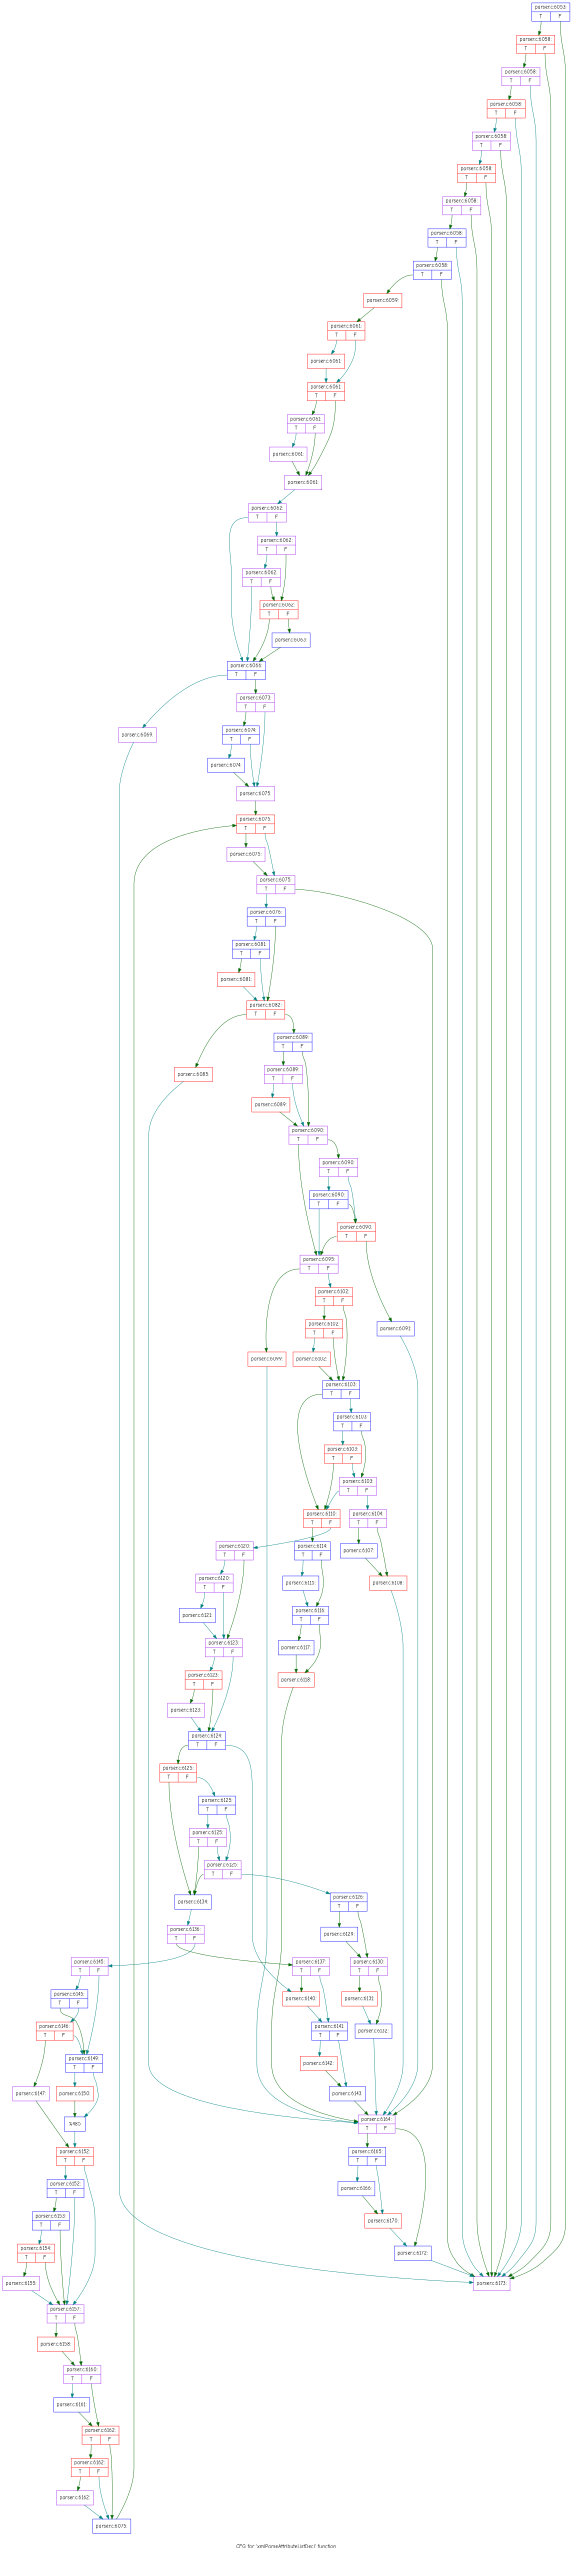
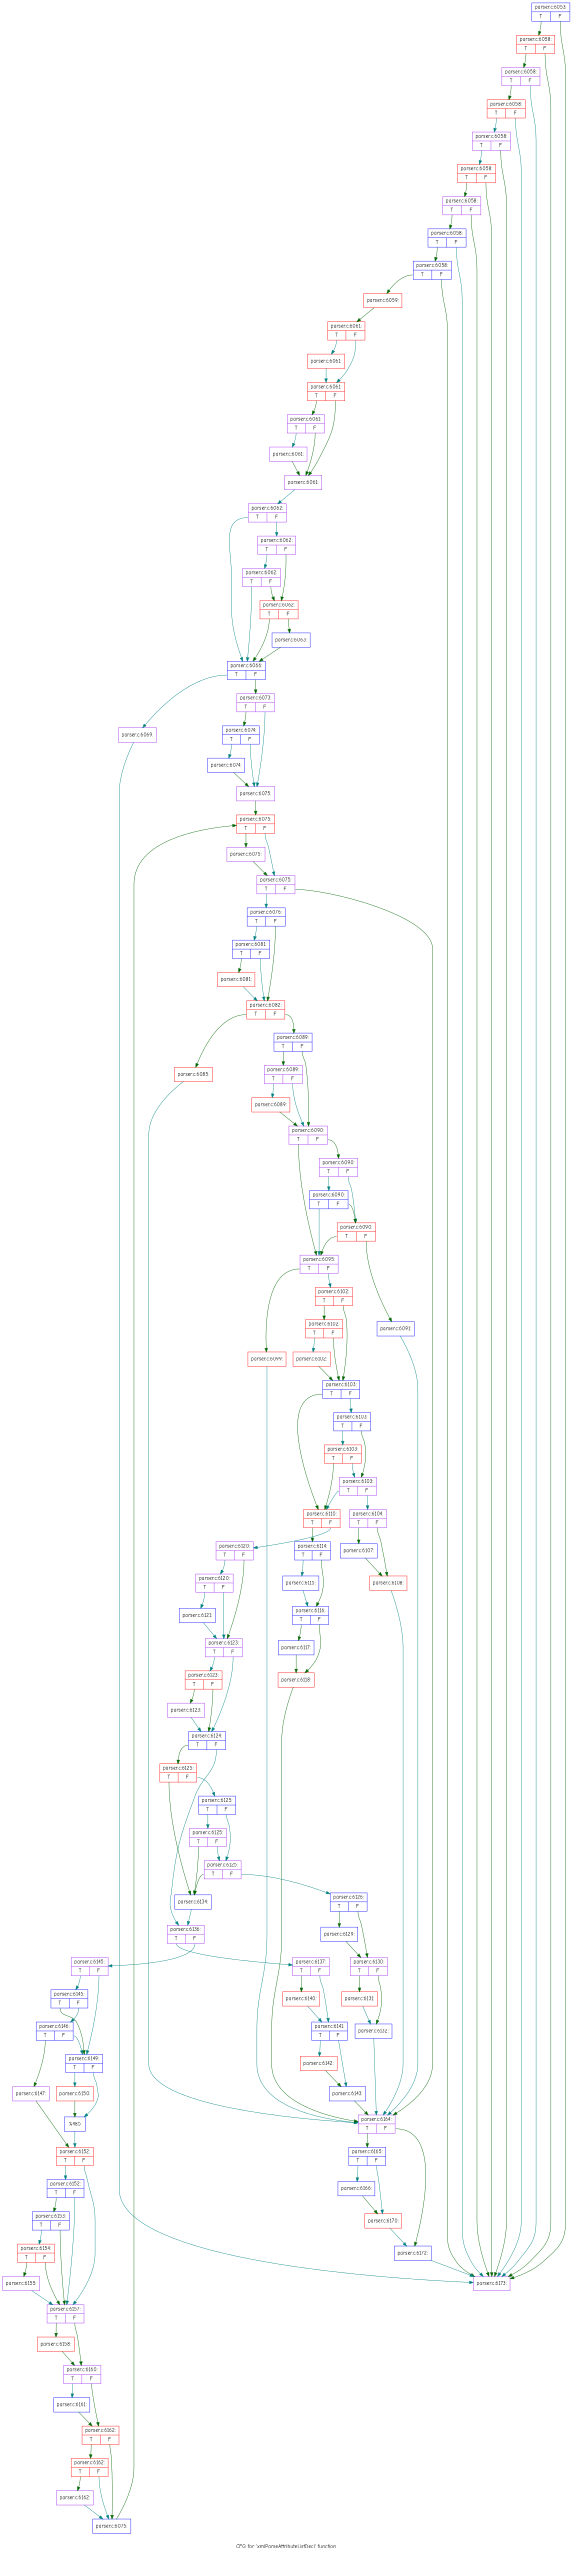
edge "parser.c:6124:" -> "parser.c:6140:": now "parser.c:6124:" -> "parser.c:6136:"
edge "parser.c:6136:" -> "parser.c:6137:": color darkgreen -> teal
node "parser.c:6146:": color red -> blue
